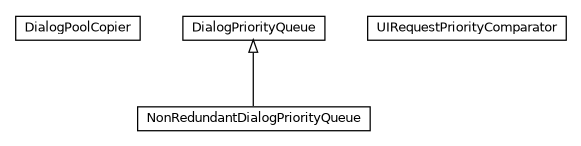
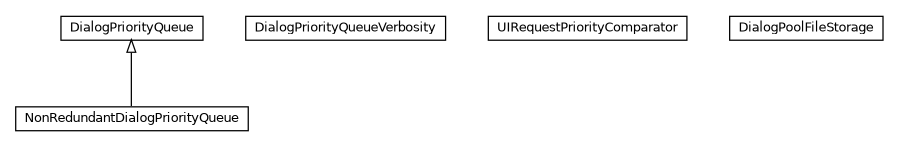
node "DialogPoolCopier": removed
node "DialogPriorityQueueVerbosity": added
node "DialogPoolFileStorage": added
